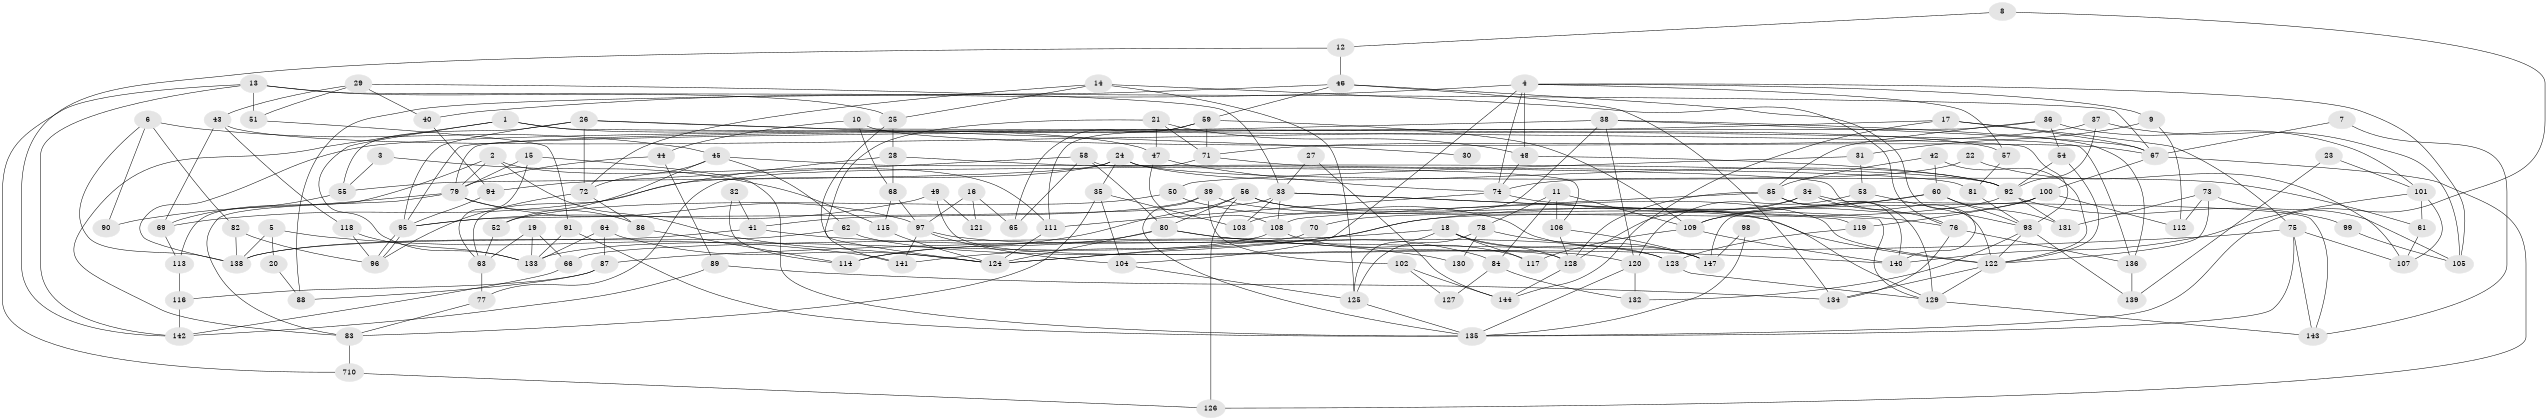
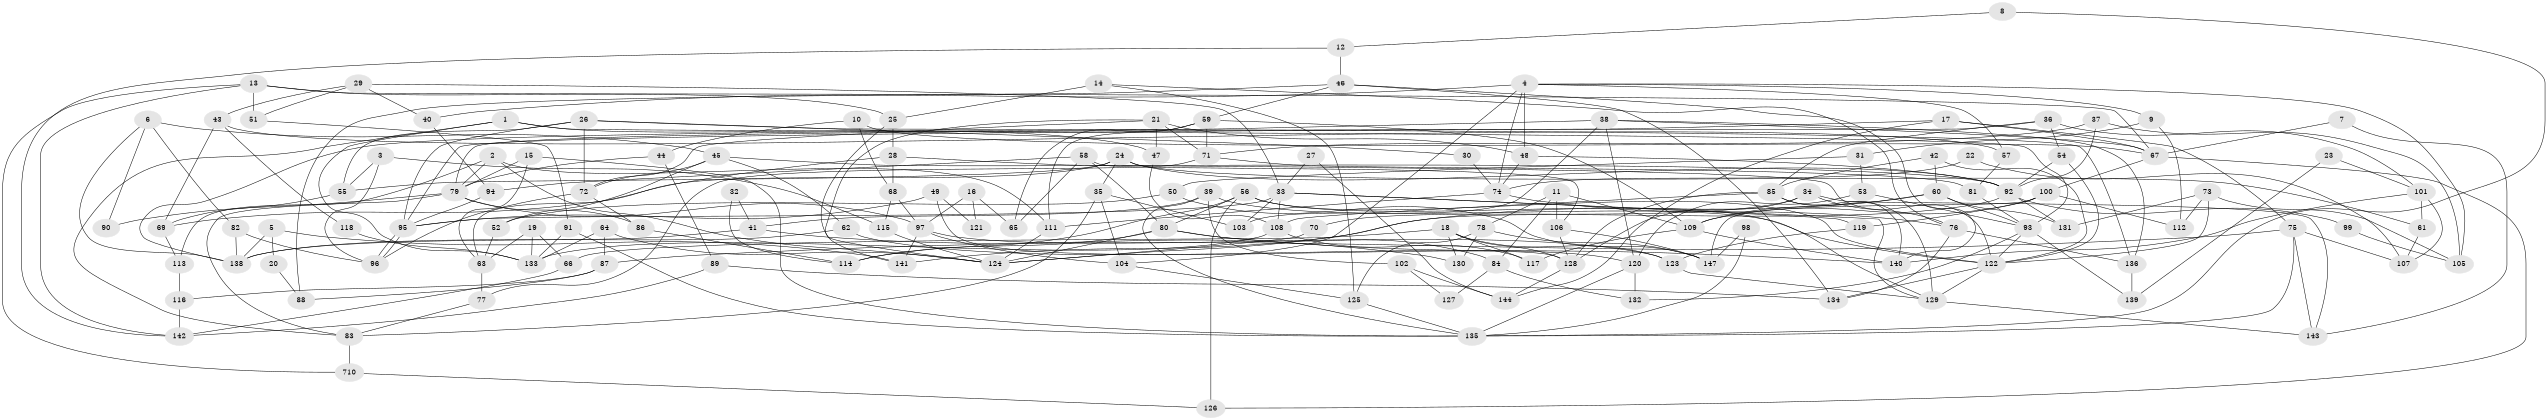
edge "14" -- "72": now "21" -- "72"
edge "47" -- "74": now "30" -- "74"
edge "118" -- "96": now "3" -- "96"
edge "18" -- "125": now "18" -- "130"
